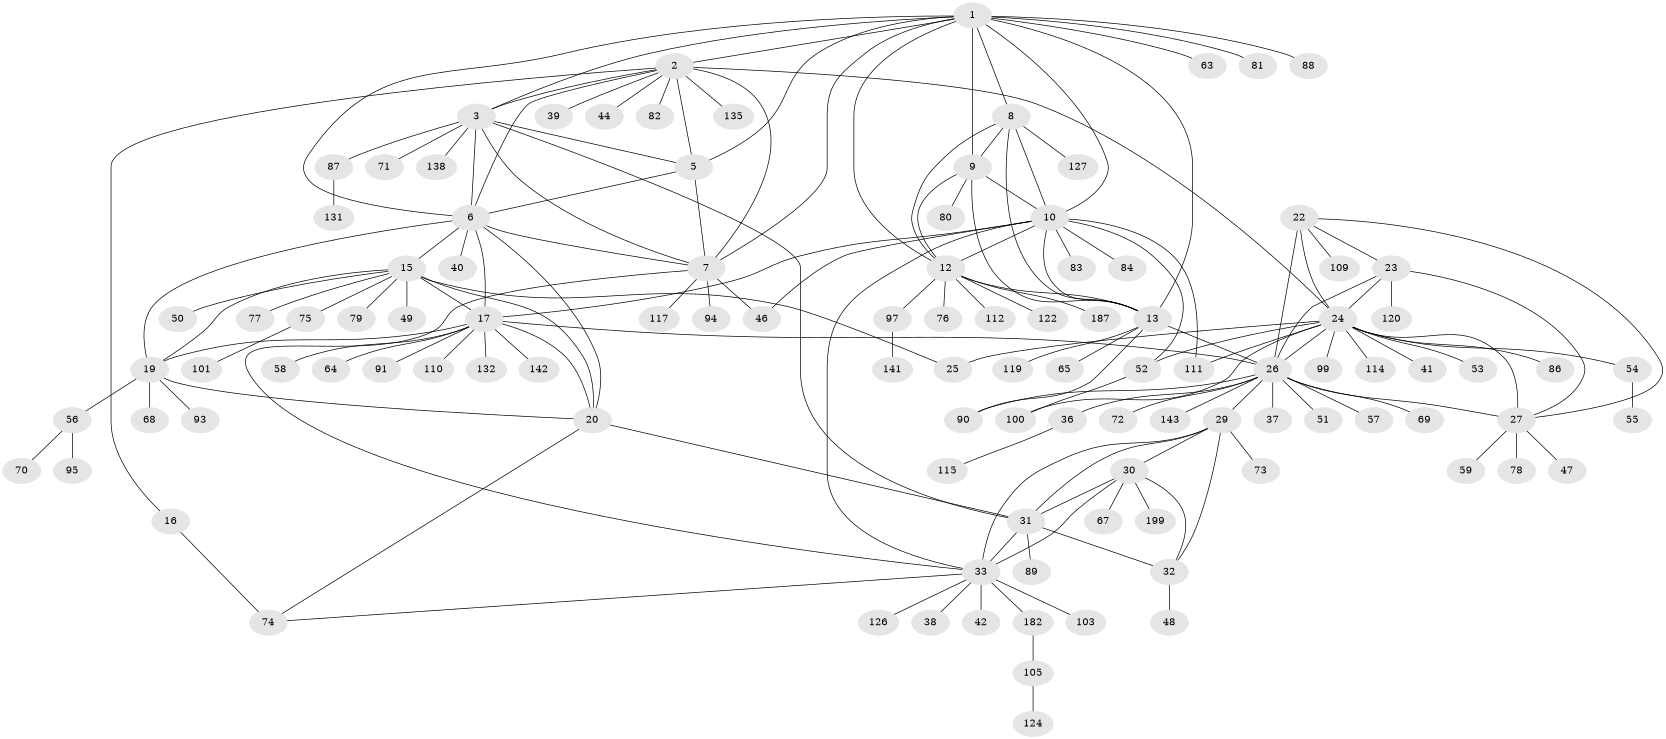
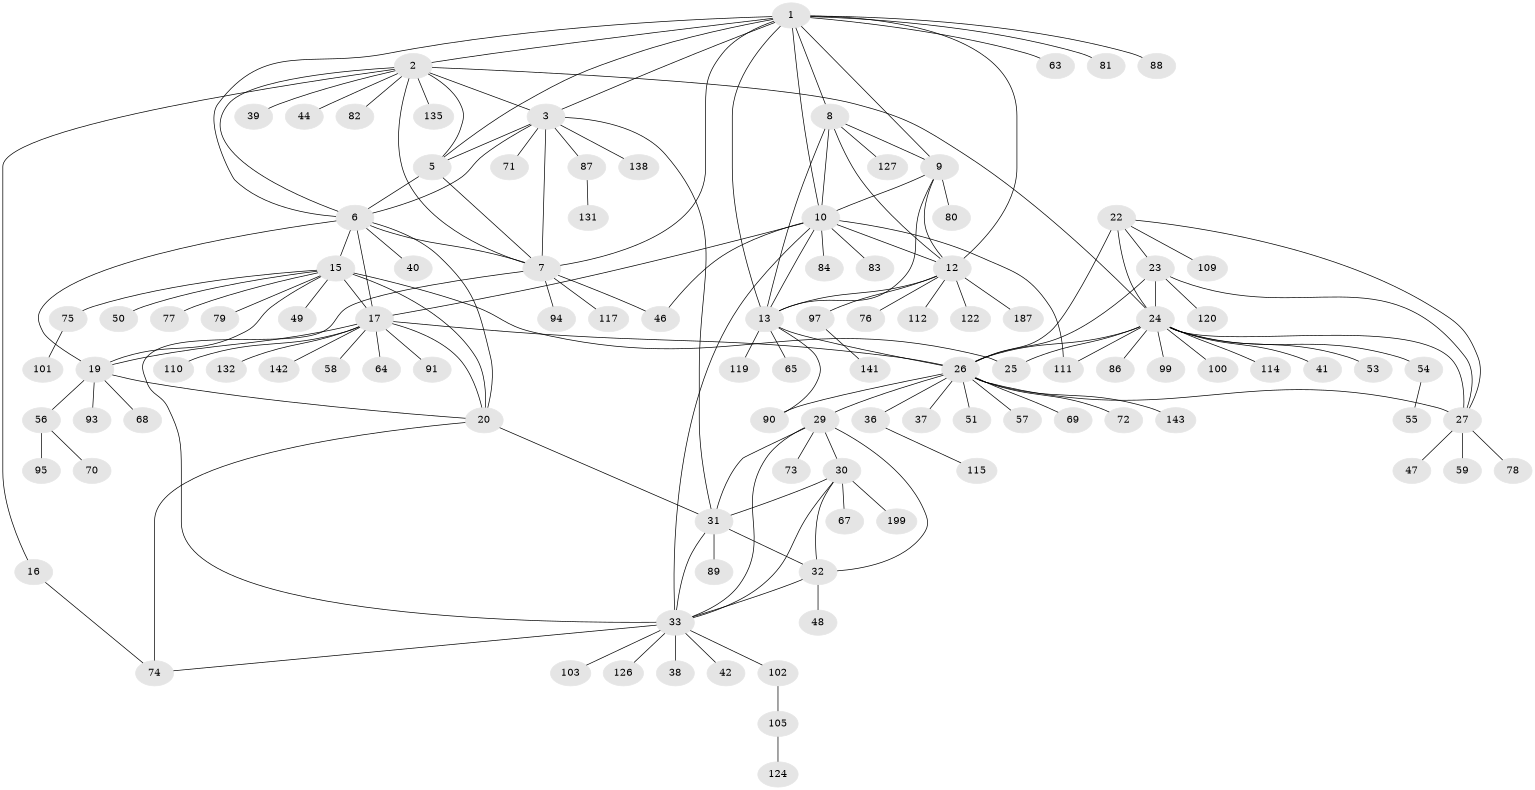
node "52": removed
edge "32" -- "33": added
node "182": label "182" -> "102"
